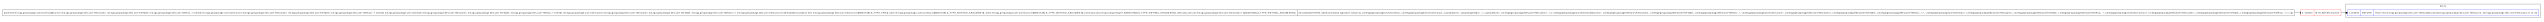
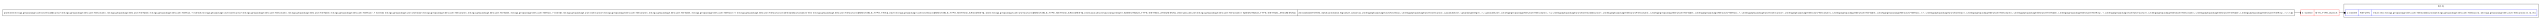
node "0: 0x0000": text "MTH_ENTER_BLOCK" -> "MTH_TYPE_BLOCK"
